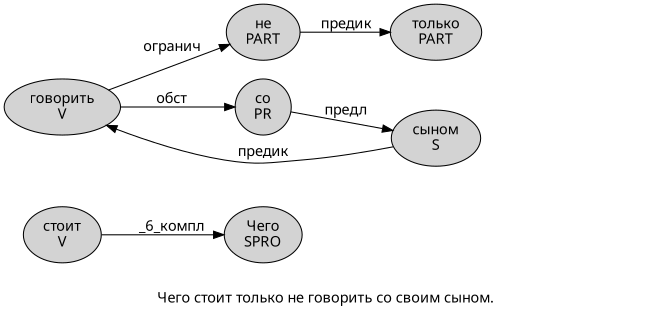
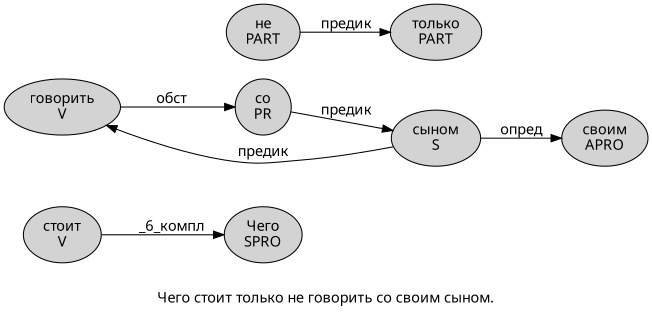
edge "говорить V" -> "не PART": removed, label "огранич"
edge "со PR" -> "сыном S": label "предл" -> "предик"
node "своим APRO": added
